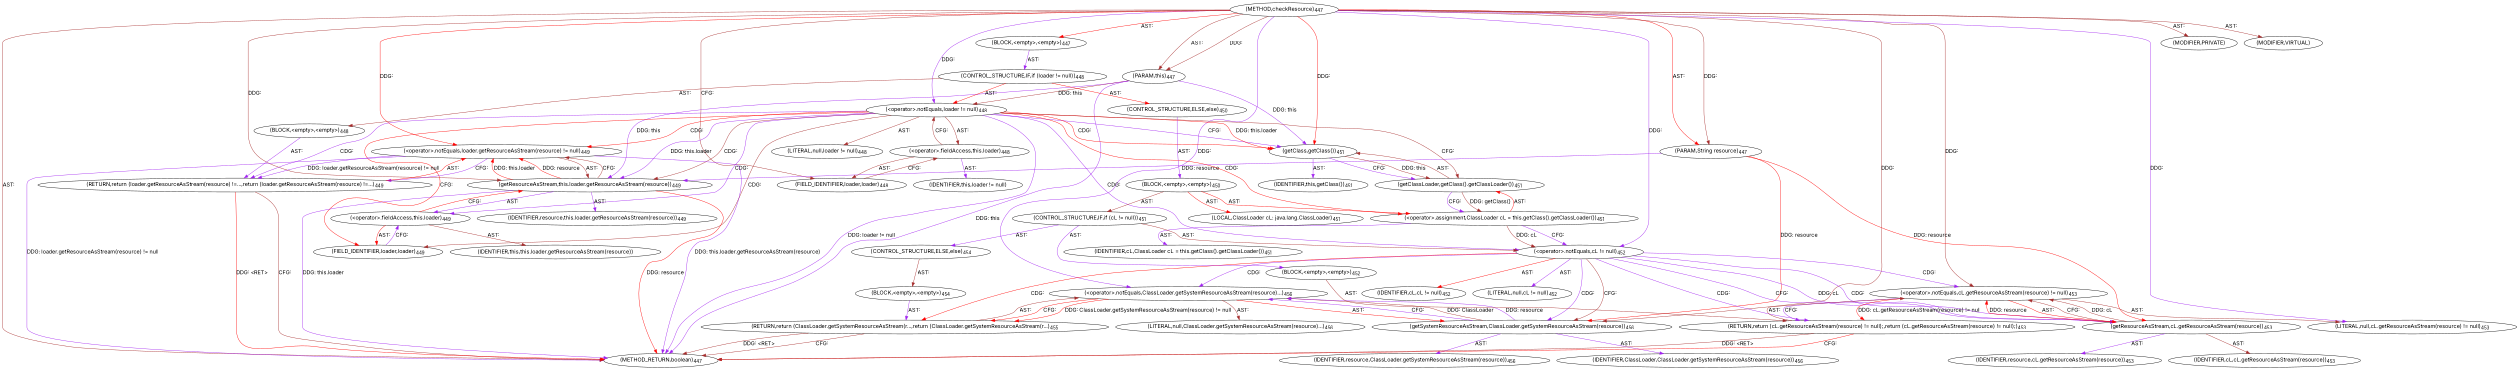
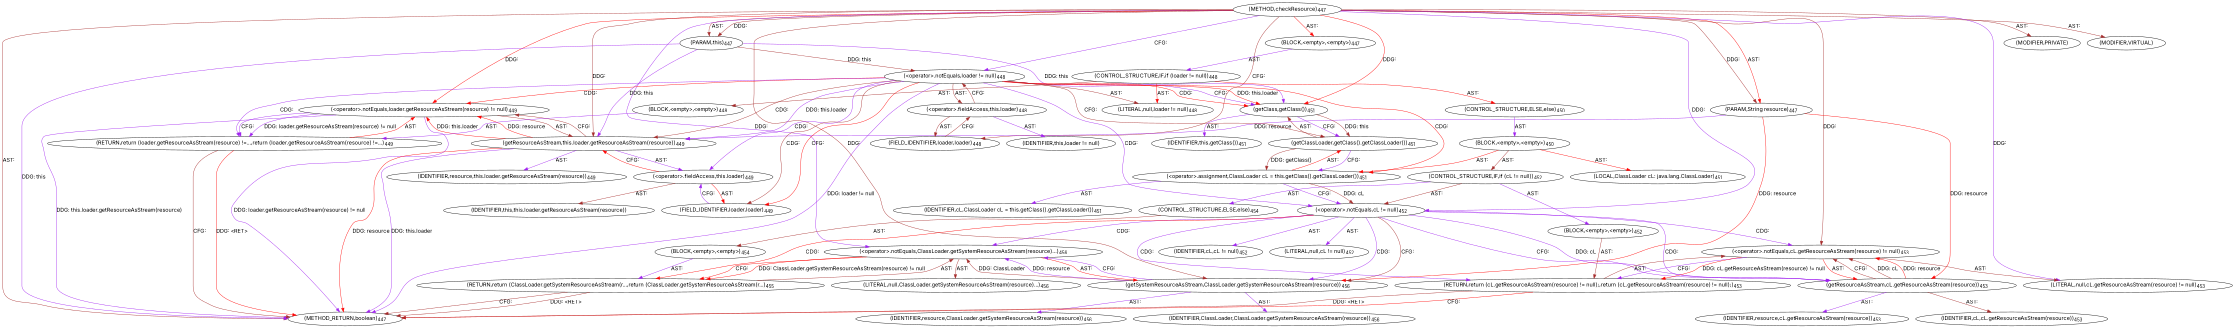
edge "(METHOD,checkResource)" -> "(<operator>.notEquals,loader != null)": label "DDG: " -> "CFG: "
edge "(CONTROL_STRUCTURE,IF,if (loader != null))" -> "(<operator>.notEquals,loader != null)": now "(CONTROL_STRUCTURE,IF,if (loader != null))" -> "(LITERAL,null,loader != null)"
node "(CONTROL_STRUCTURE,IF,if (cL != null))": text "451" -> "452"
edge "(<operator>.notEquals,cL != null)" -> "(IDENTIFIER,cL,cL != null)": color red -> purple
